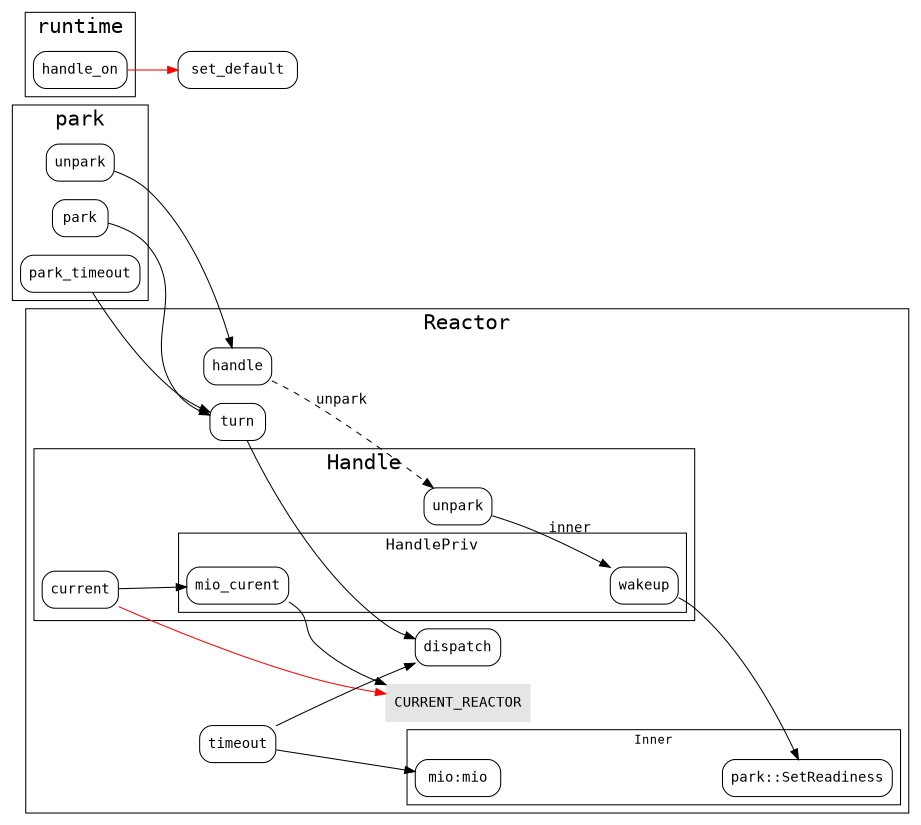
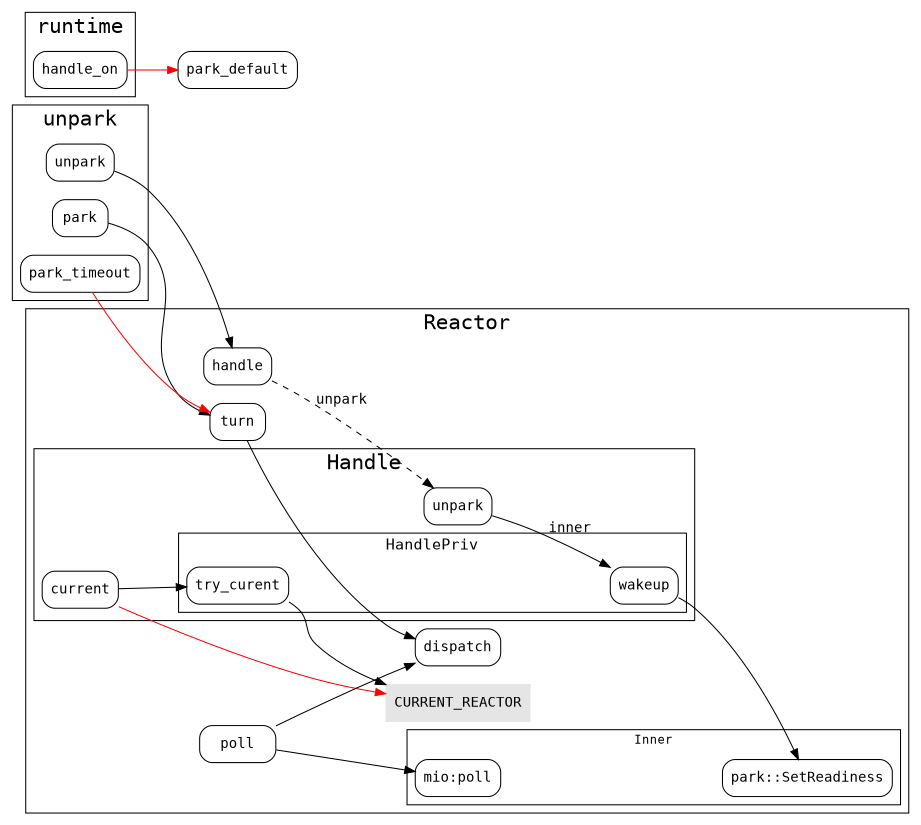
node "set_default": label "set_default" -> "park_default"
cluster "park": label "park" -> "unpark"
edge "park_timeout" -> "turn": color black -> red
node "mio_curent": label "mio_curent" -> "try_curent"
node "timeout": label "timeout" -> "poll"
node "mio:mio": label "mio:mio" -> "mio:poll"
